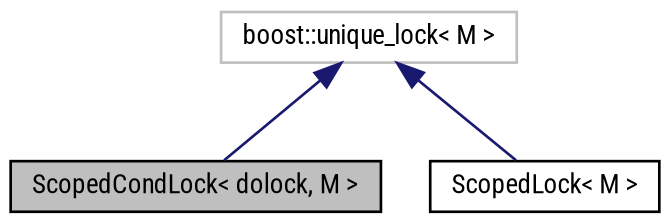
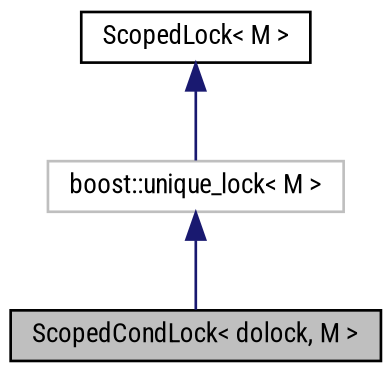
edge "ScopedLock< M >" -> "boost::unique_lock< M >": reversed
